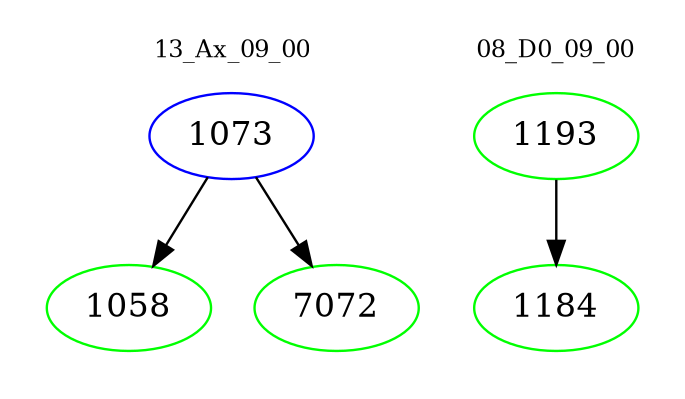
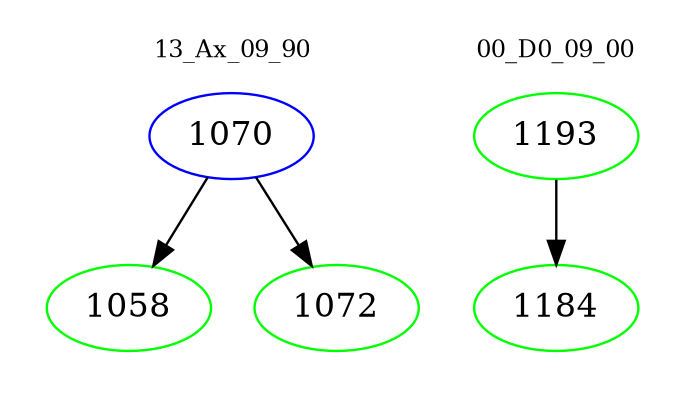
cluster "13_Ax_09_00": label "13_Ax_09_00" -> "13_Ax_09_90"
cluster "08_D0_09_00": label "08_D0_09_00" -> "00_D0_09_00"
node "1073": label "1073" -> "1070"
node "7072": label "7072" -> "1072"
